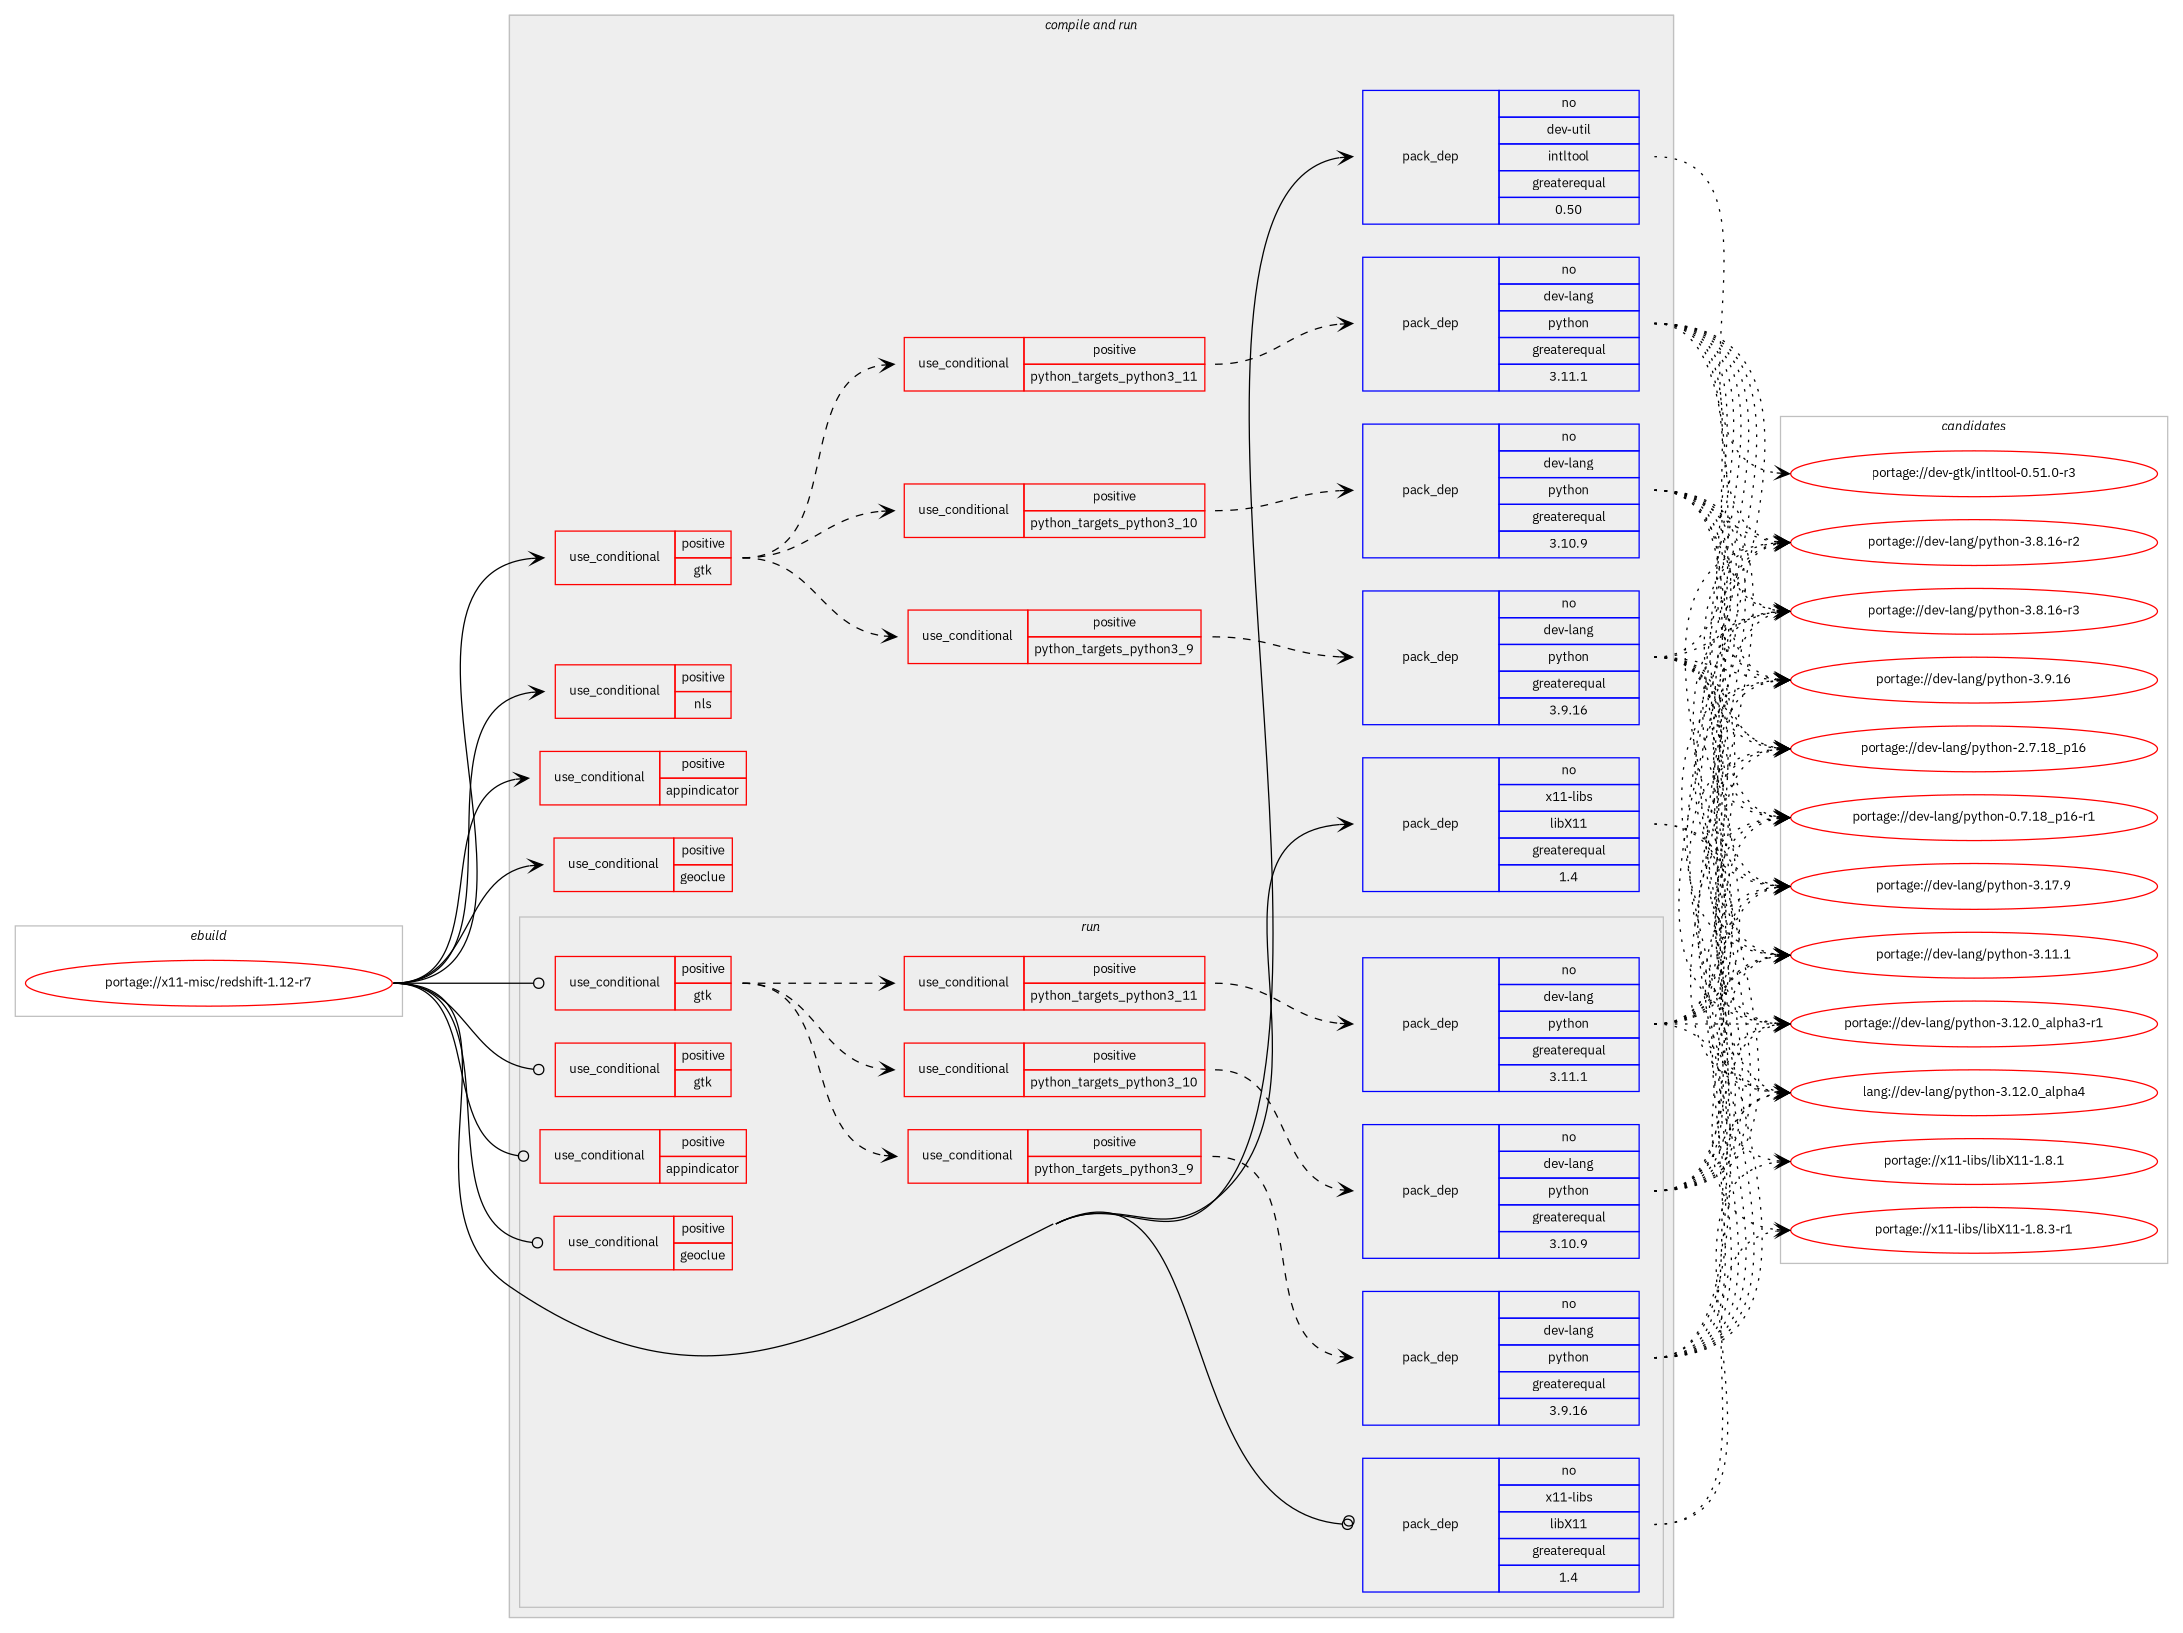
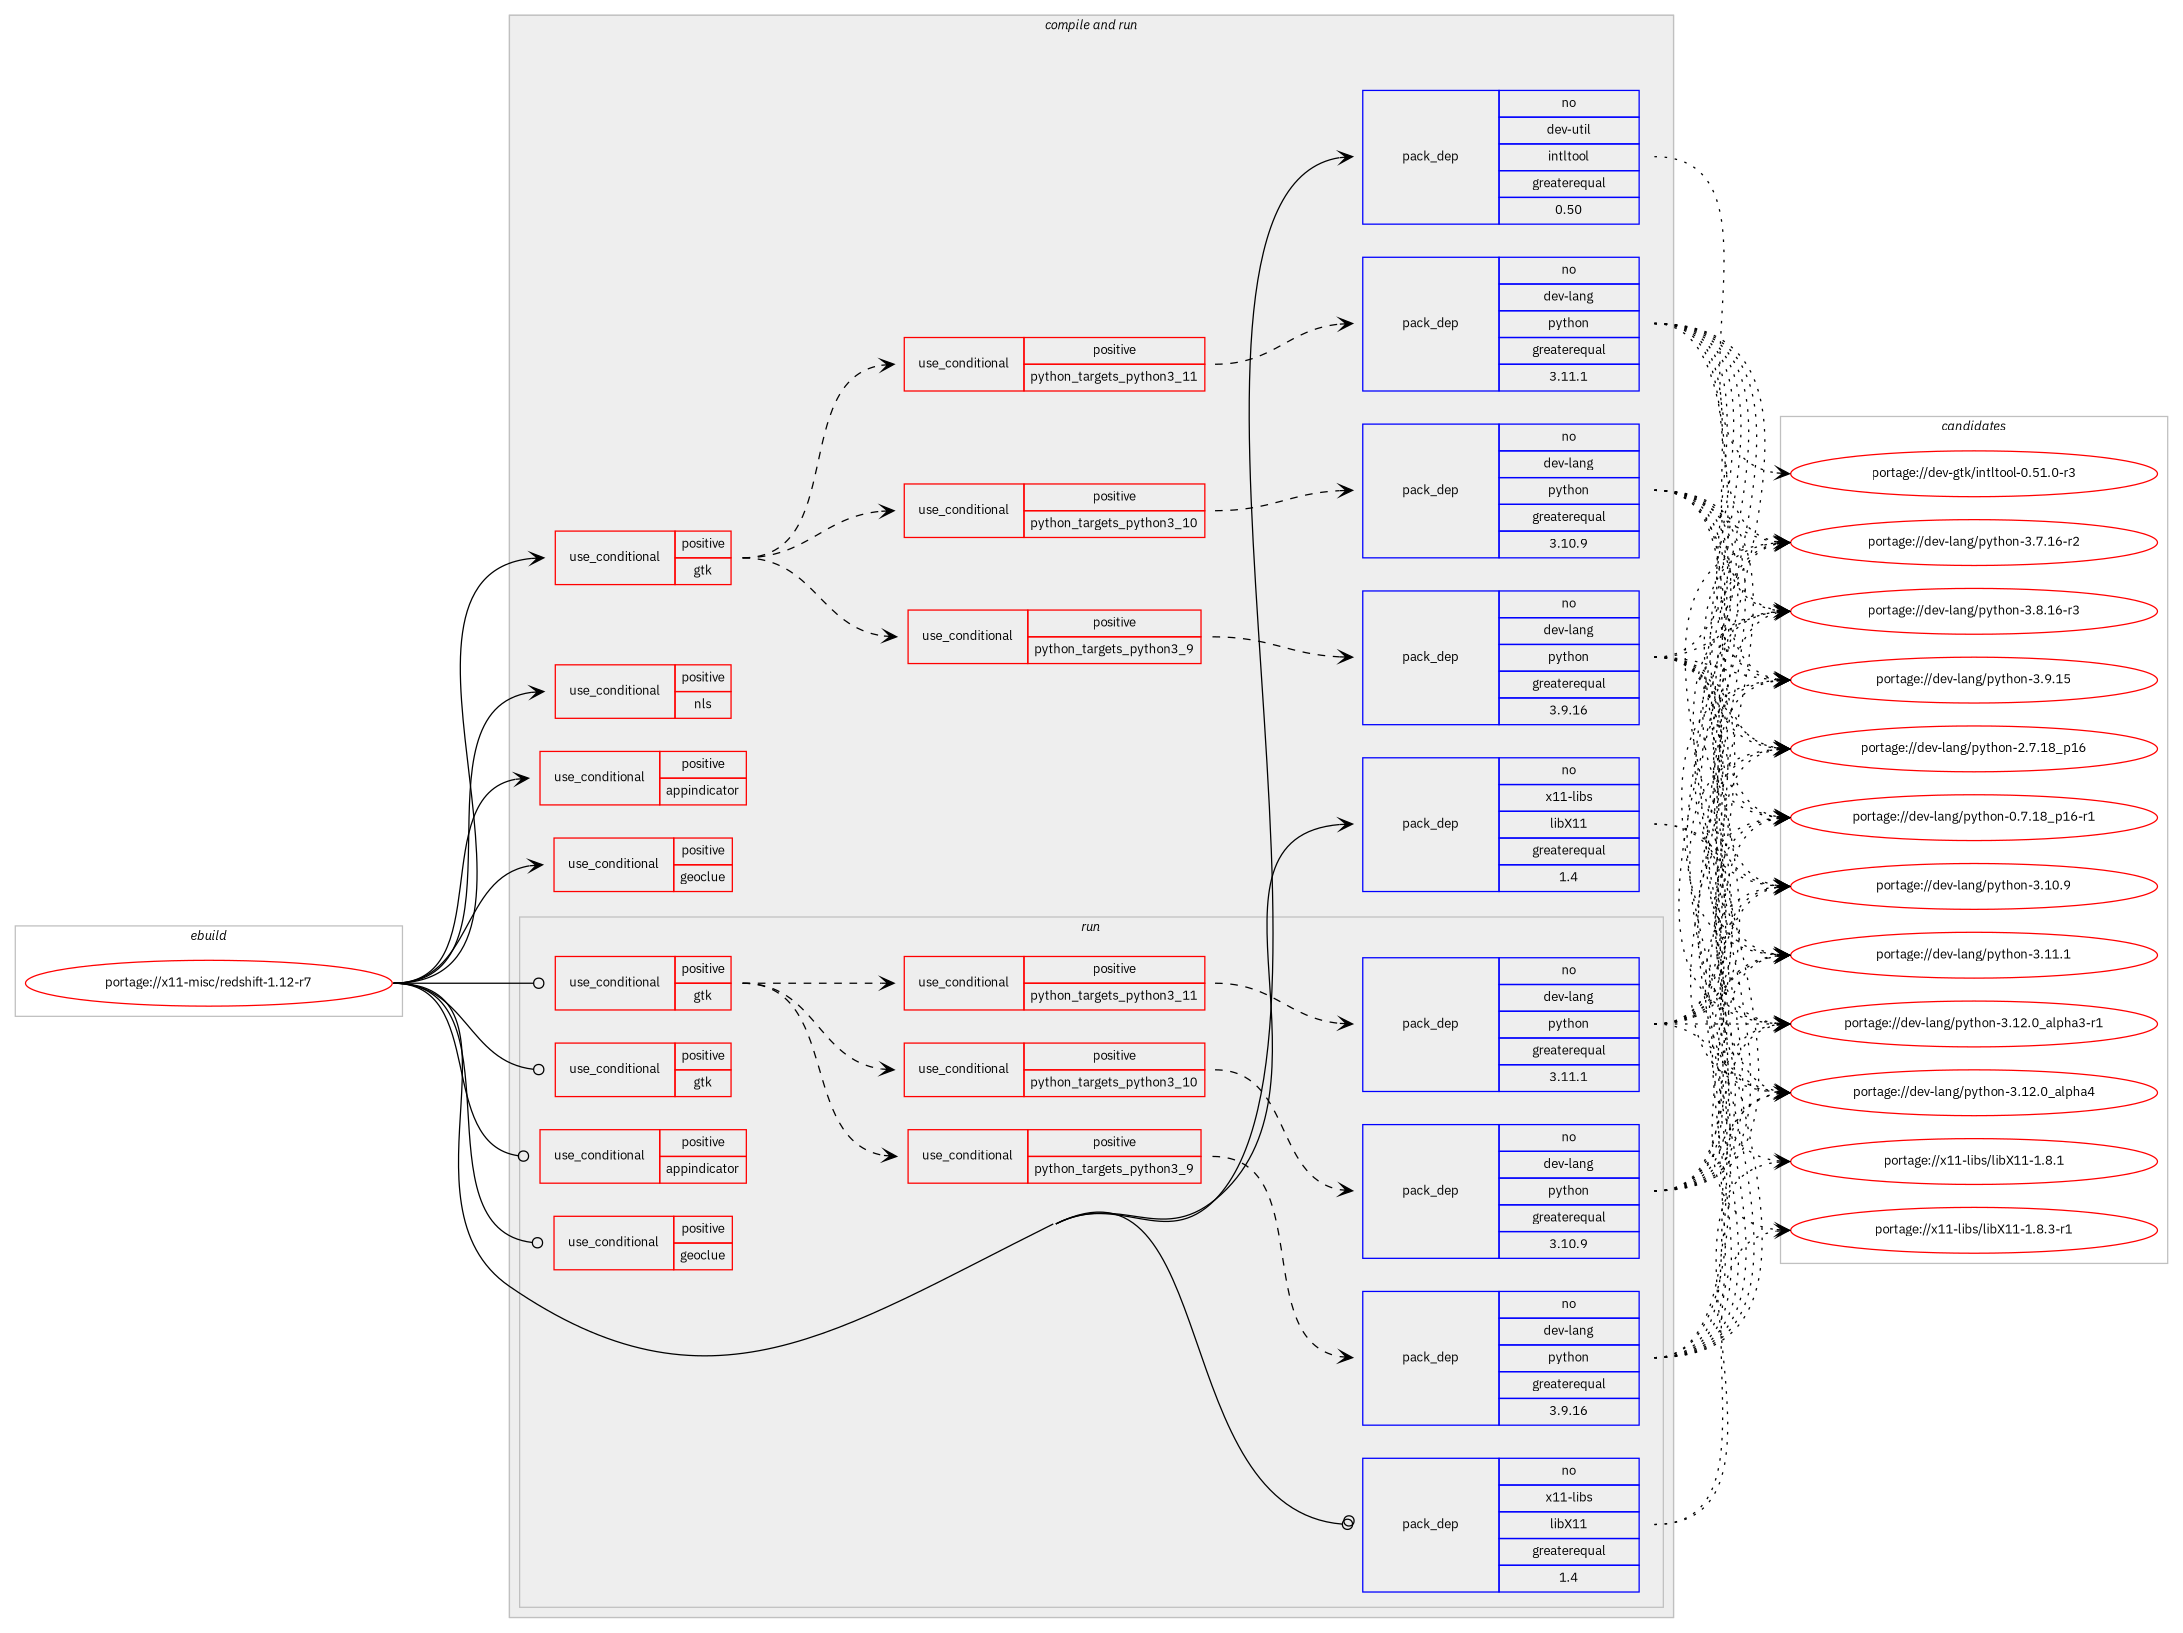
node "portage://dev-lang/python-3.8.16-r2": label "portage://dev-lang/python-3.8.16-r2" -> "portage://dev-lang/python-3.7.16-r2"
node "portage://dev-lang/python-3.9.16": label "portage://dev-lang/python-3.9.16" -> "portage://dev-lang/python-3.9.15"
node "portage://dev-lang/python-3.17.9": label "portage://dev-lang/python-3.17.9" -> "portage://dev-lang/python-3.10.9"
node "lang://dev-lang/python-3.12.0_alpha4": label "lang://dev-lang/python-3.12.0_alpha4" -> "portage://dev-lang/python-3.12.0_alpha4"
